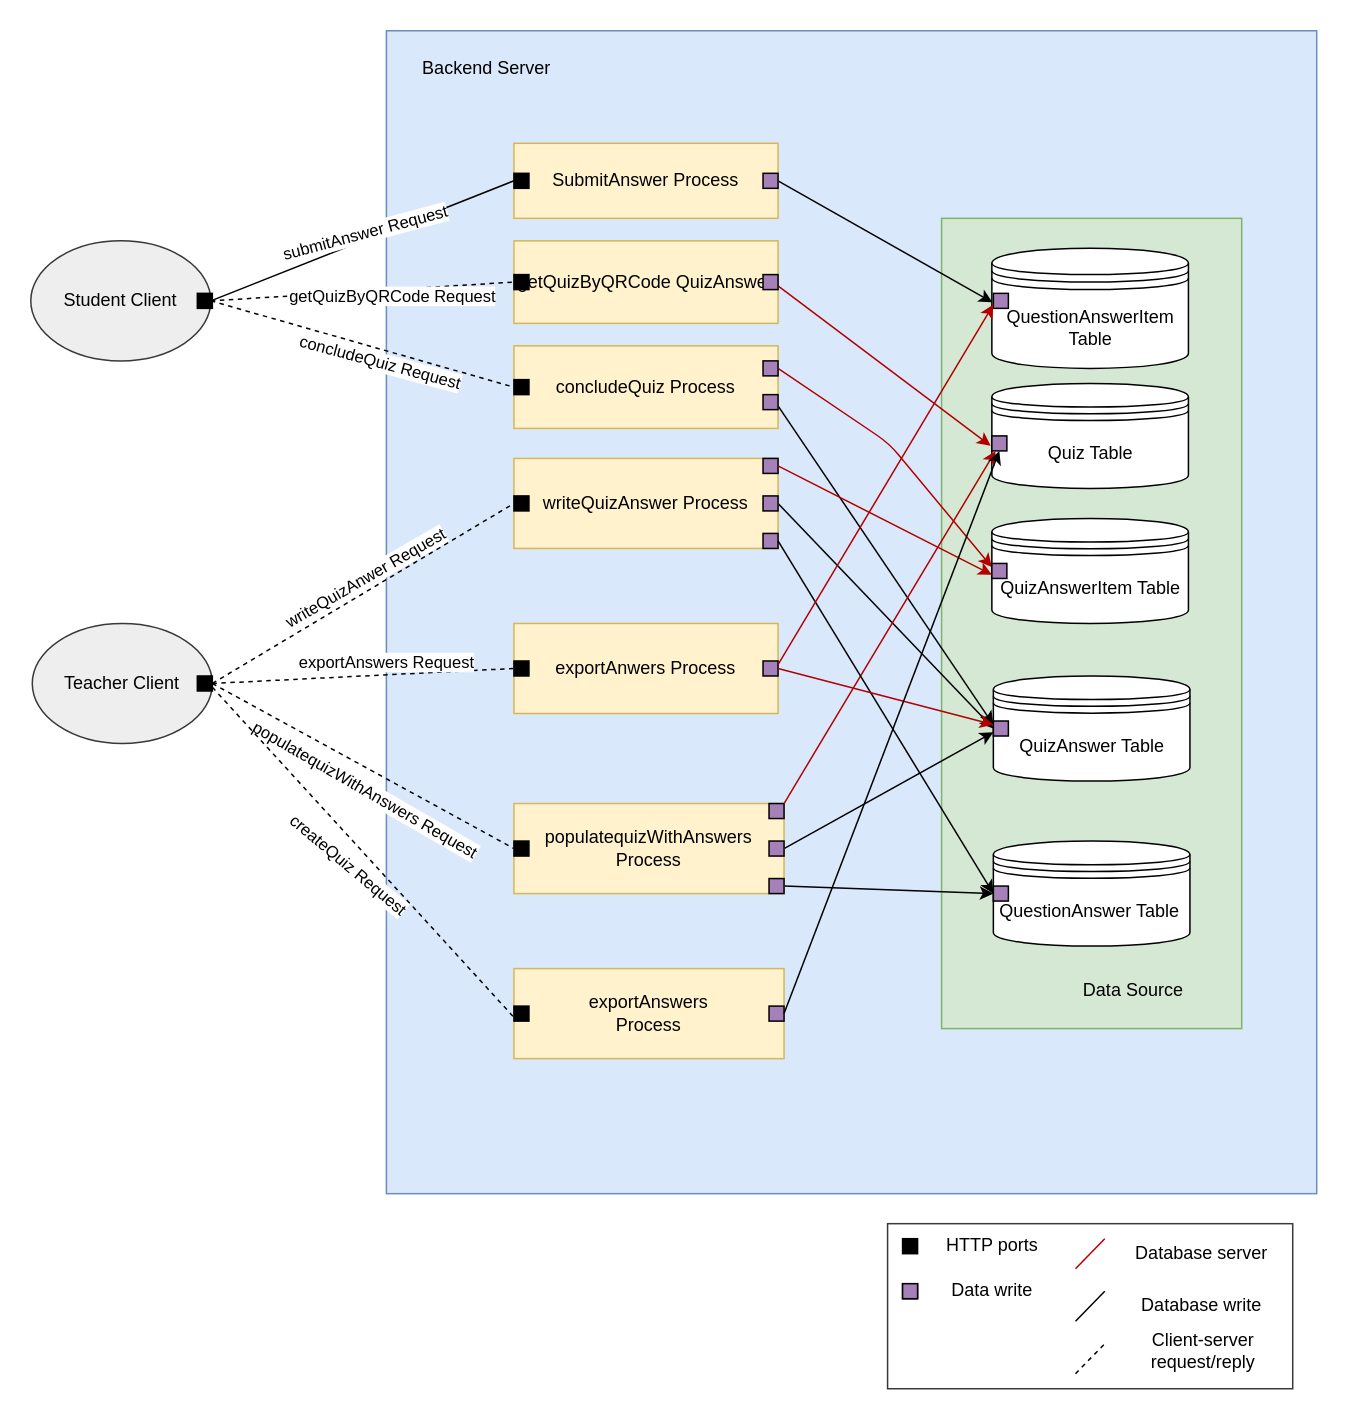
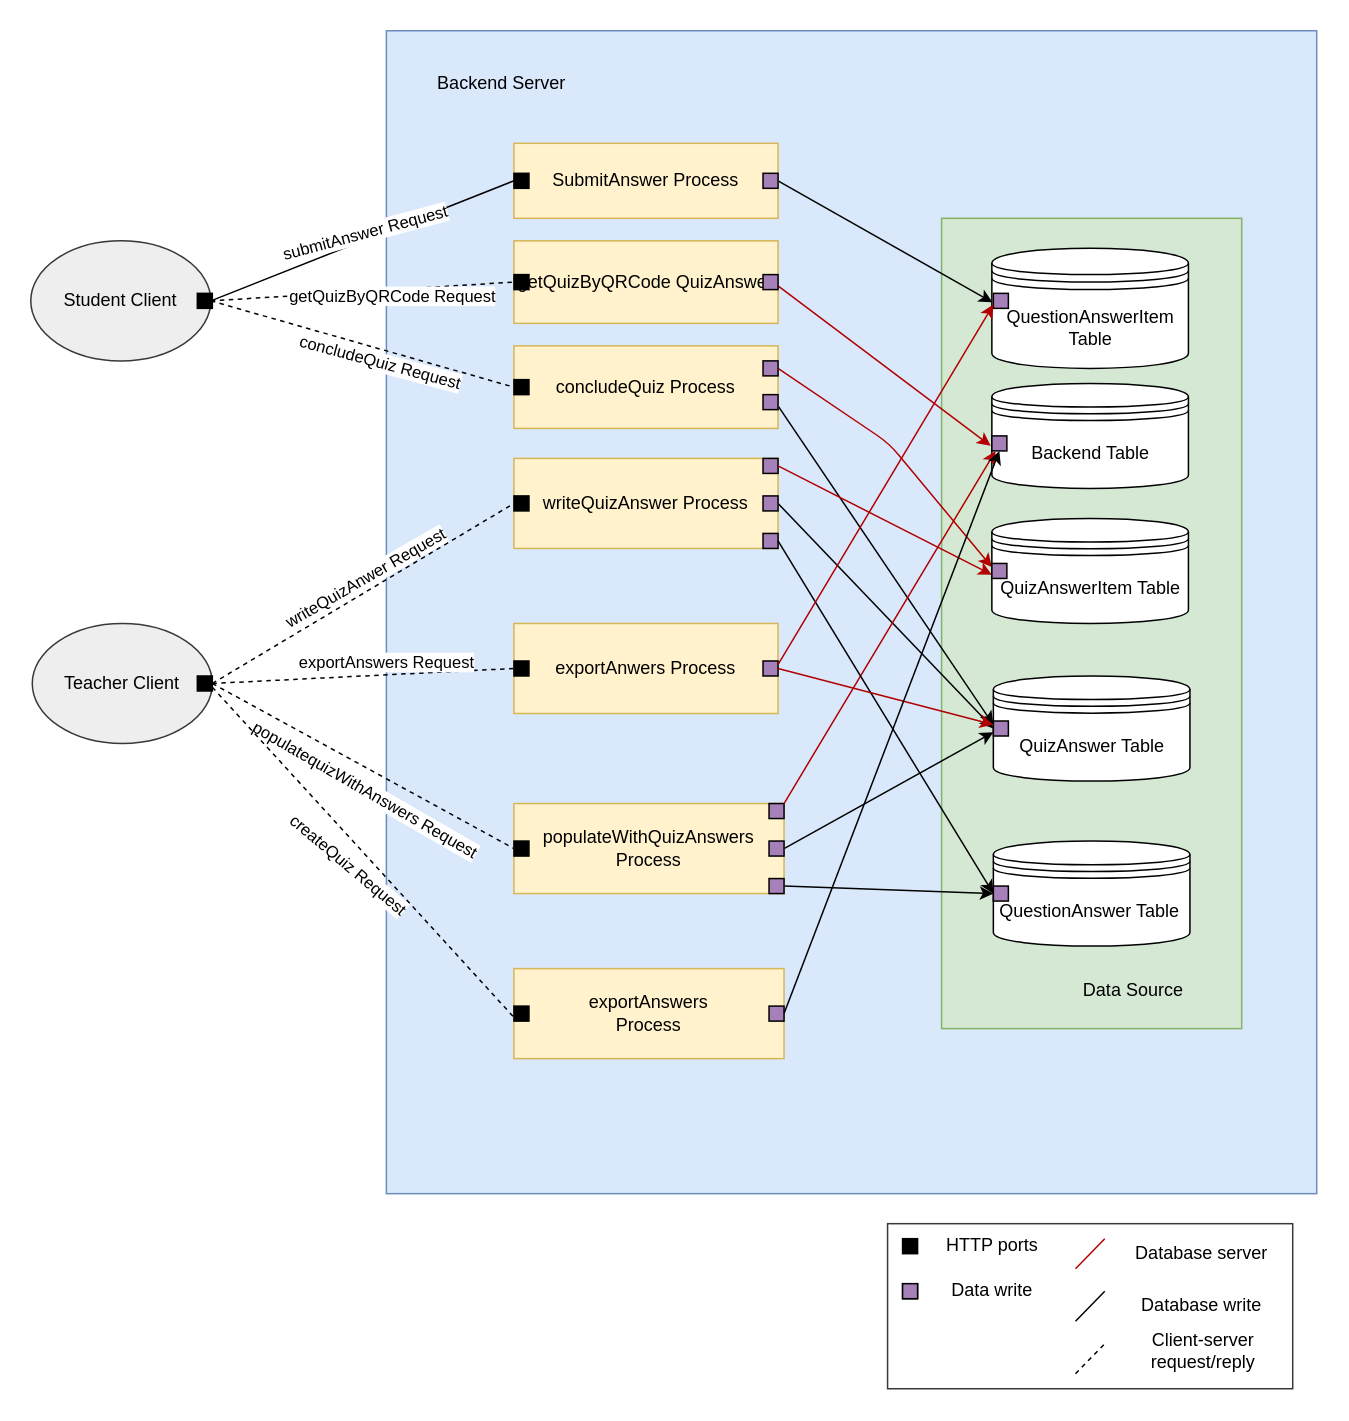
node "Backend Server": moved (487, 68) -> (502, 83)
node "Quiz Table": label "Quiz Table" -> "Backend Table"
node "populatequizWithAnswers Process": label "populatequizWithAnswers Process" -> "populateWithQuizAnswers Process"
